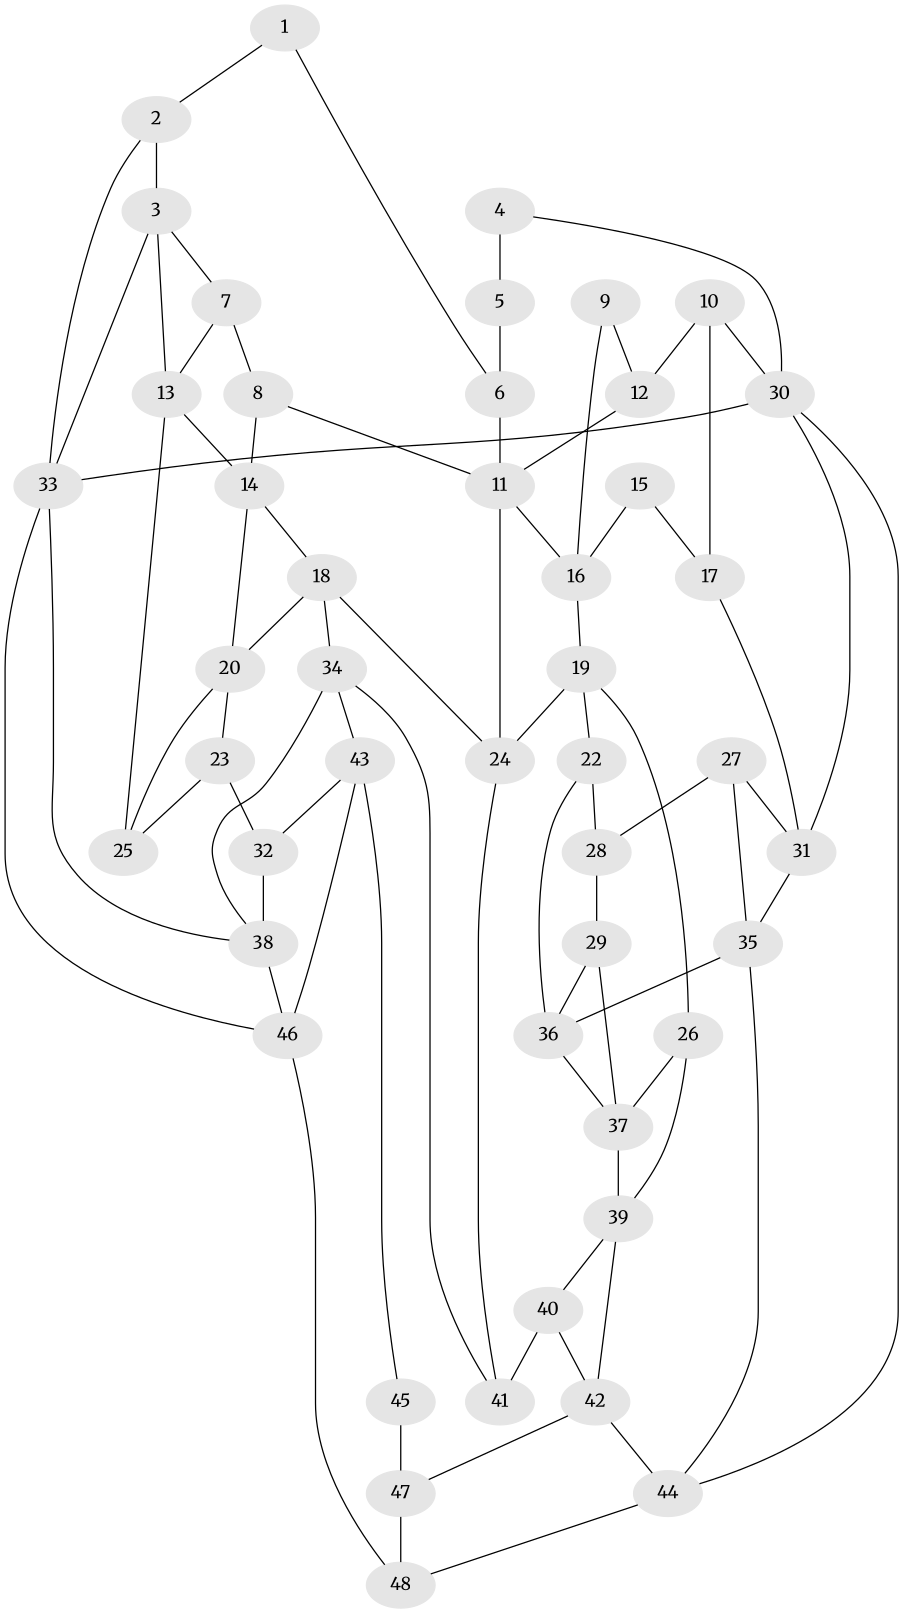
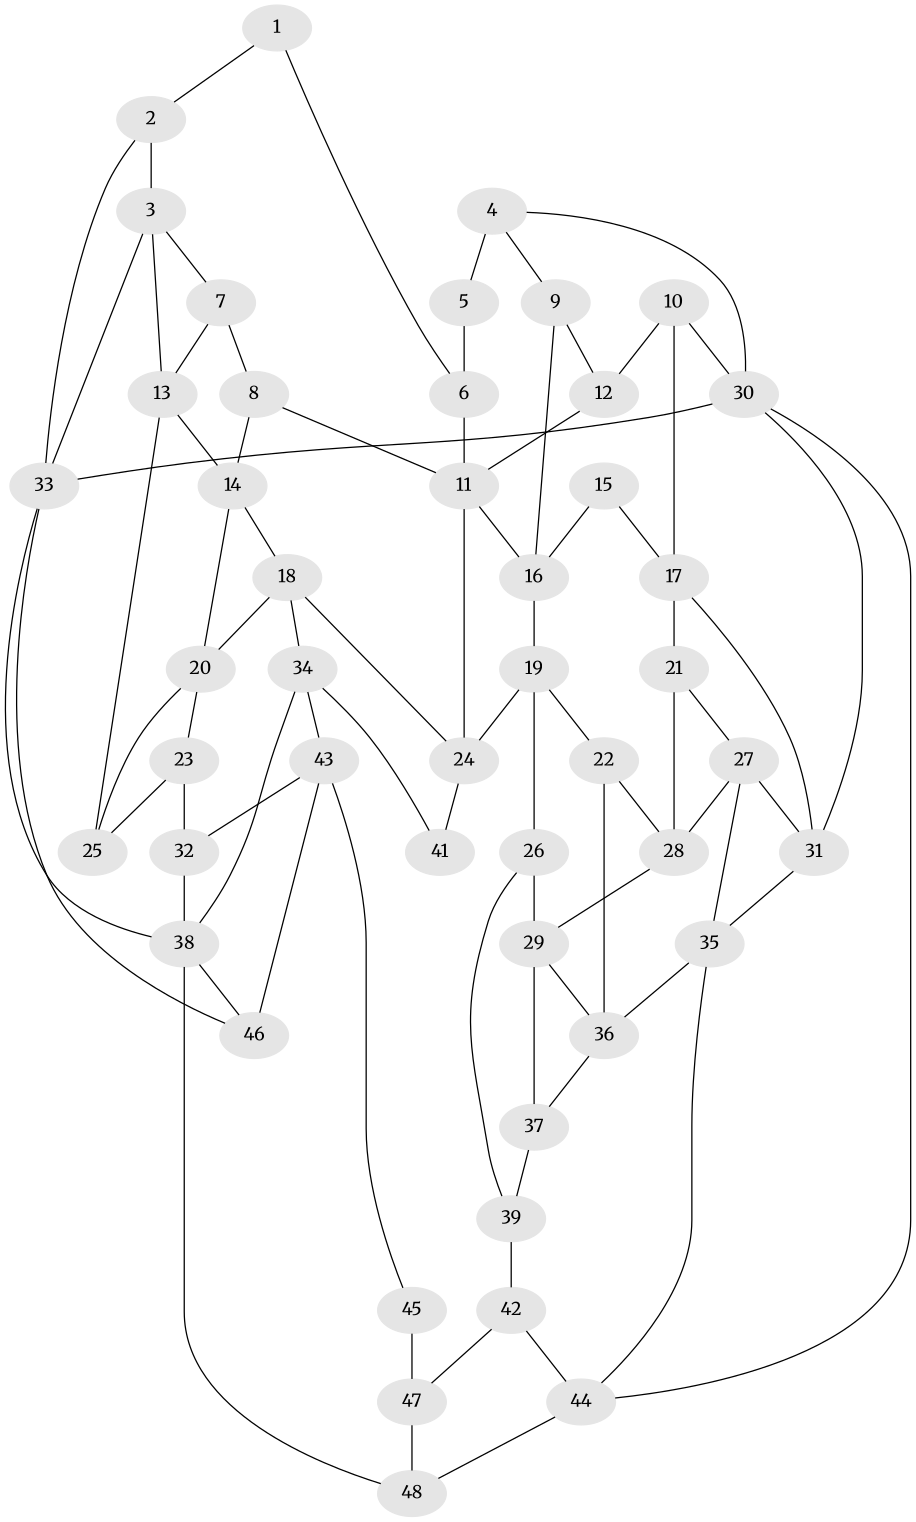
edge "4" -- "9": added
node "21": added
edge "26" -- "37": now "26" -- "29"
node "40": removed
edge "46" -- "48": now "38" -- "48"
